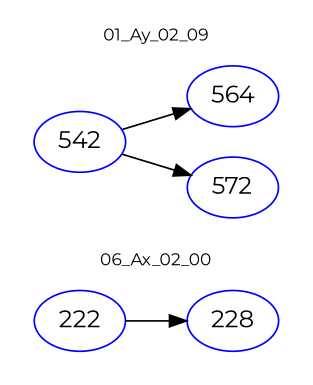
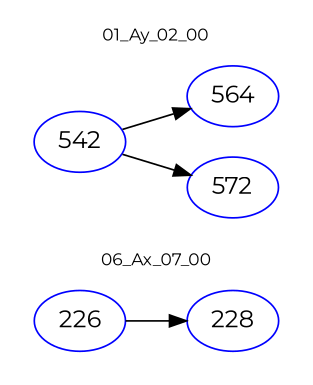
cluster "01_Ay_02_09": label "01_Ay_02_09" -> "01_Ay_02_00"
cluster "06_Ax_02_00": label "06_Ax_02_00" -> "06_Ax_07_00"
node "222": label "222" -> "226"
